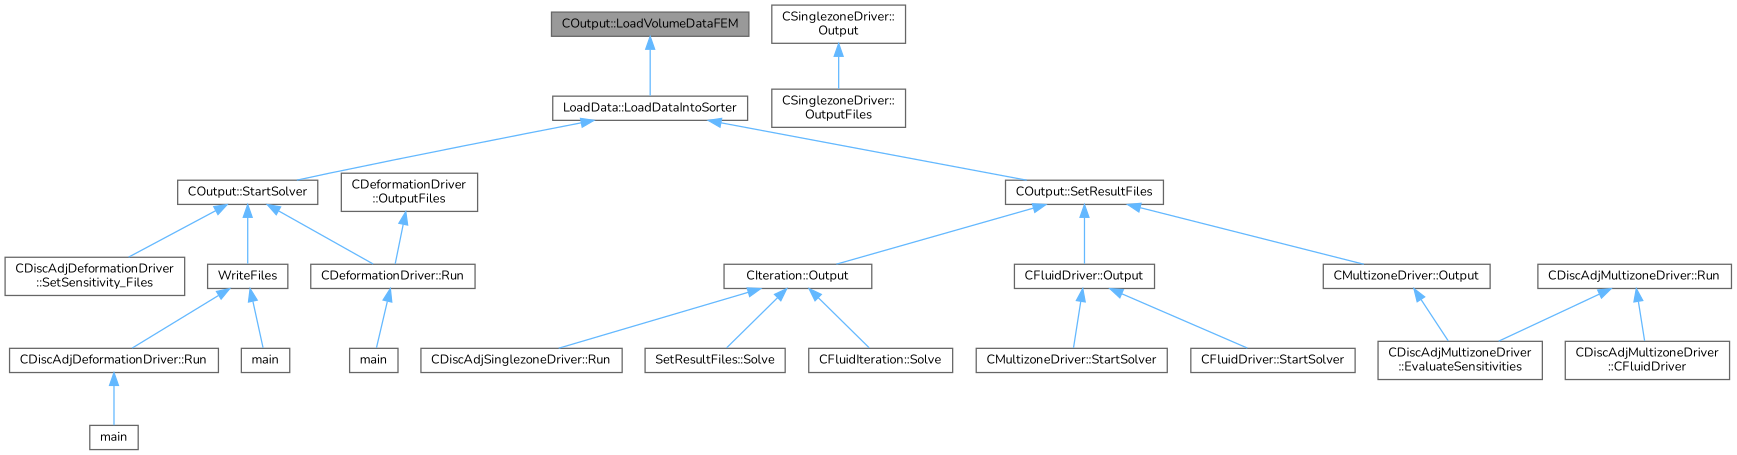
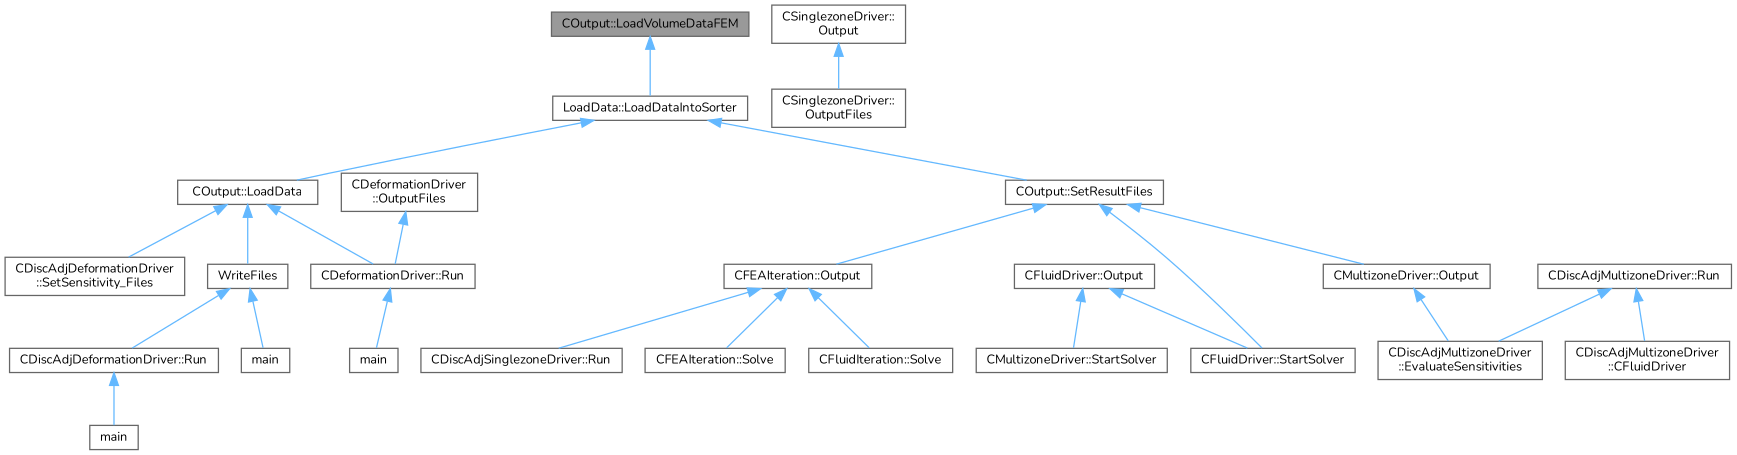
node "COutput::StartSolver": label "COutput::StartSolver" -> "COutput::LoadData"
edge "CFluidDriver::Output" -> "COutput::SetResultFiles": now "CFluidDriver::StartSolver" -> "COutput::SetResultFiles"
node "CIteration::Output": label "CIteration::Output" -> "CFEAIteration::Output"
node "SetResultFiles::Solve": label "SetResultFiles::Solve" -> "CFEAIteration::Solve"
